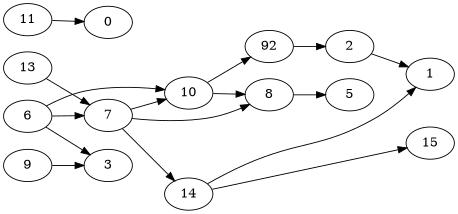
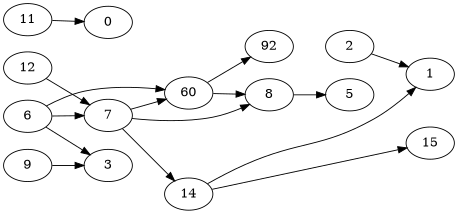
edge "92" -> "2": removed
node "13": label "13" -> "12"
node "10": label "10" -> "60"
